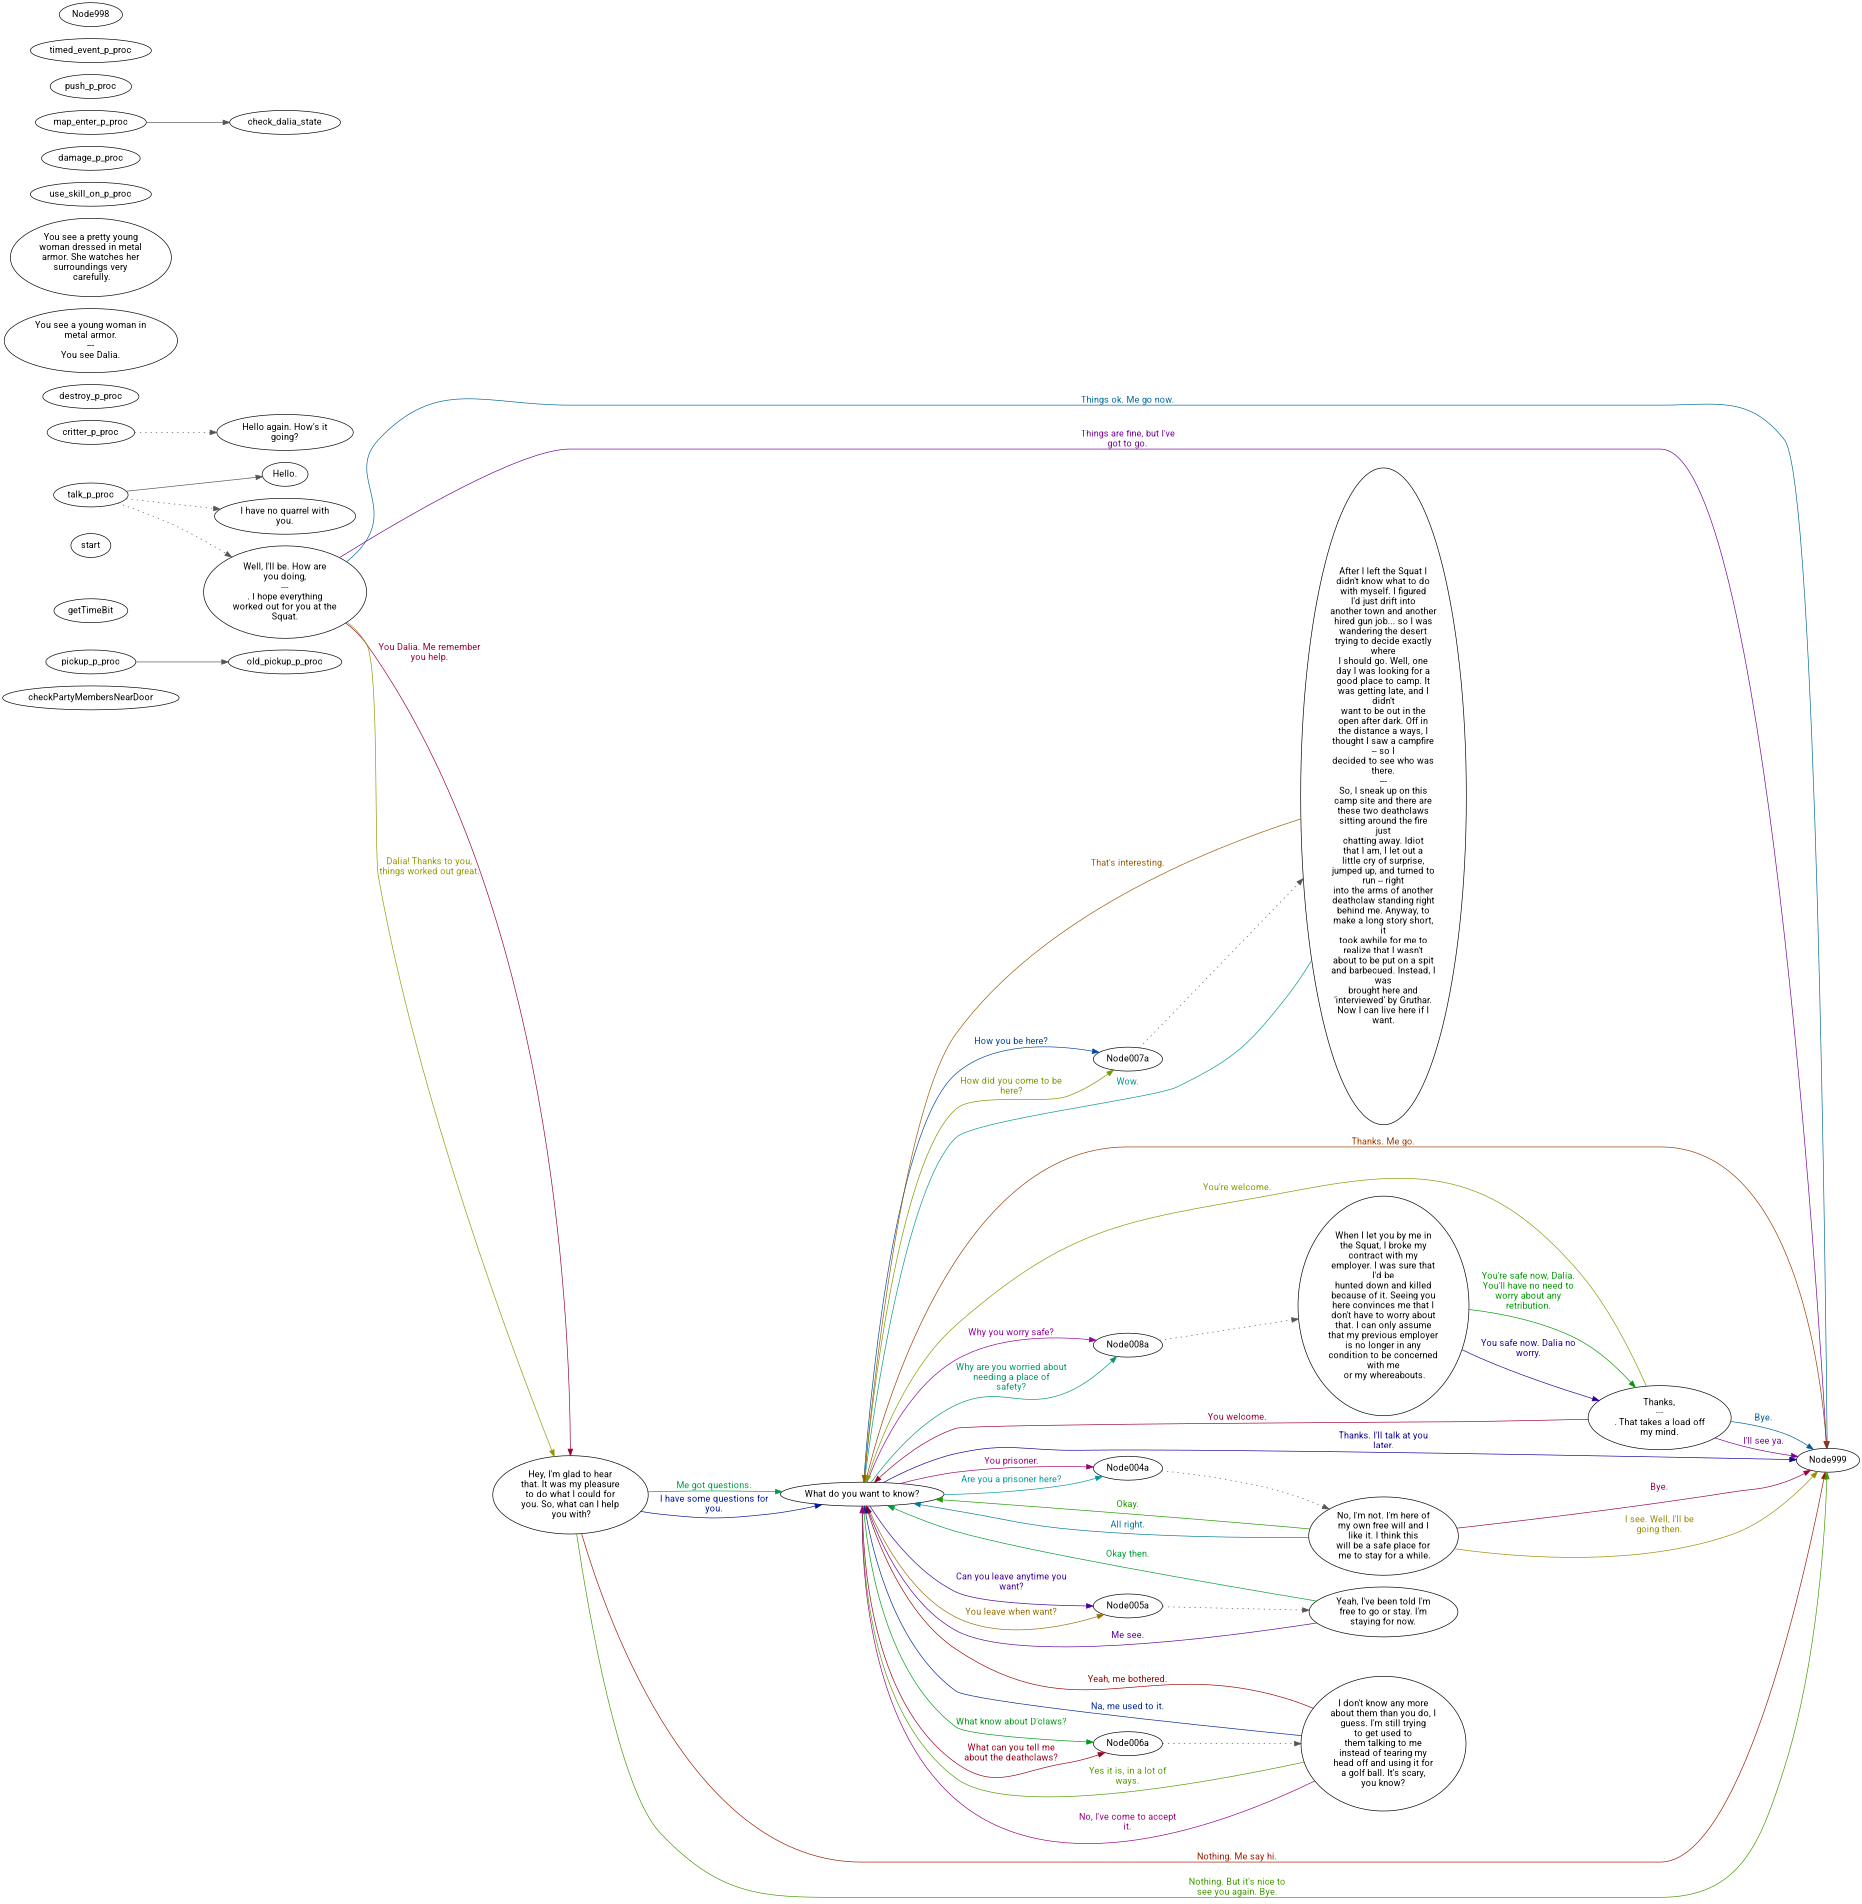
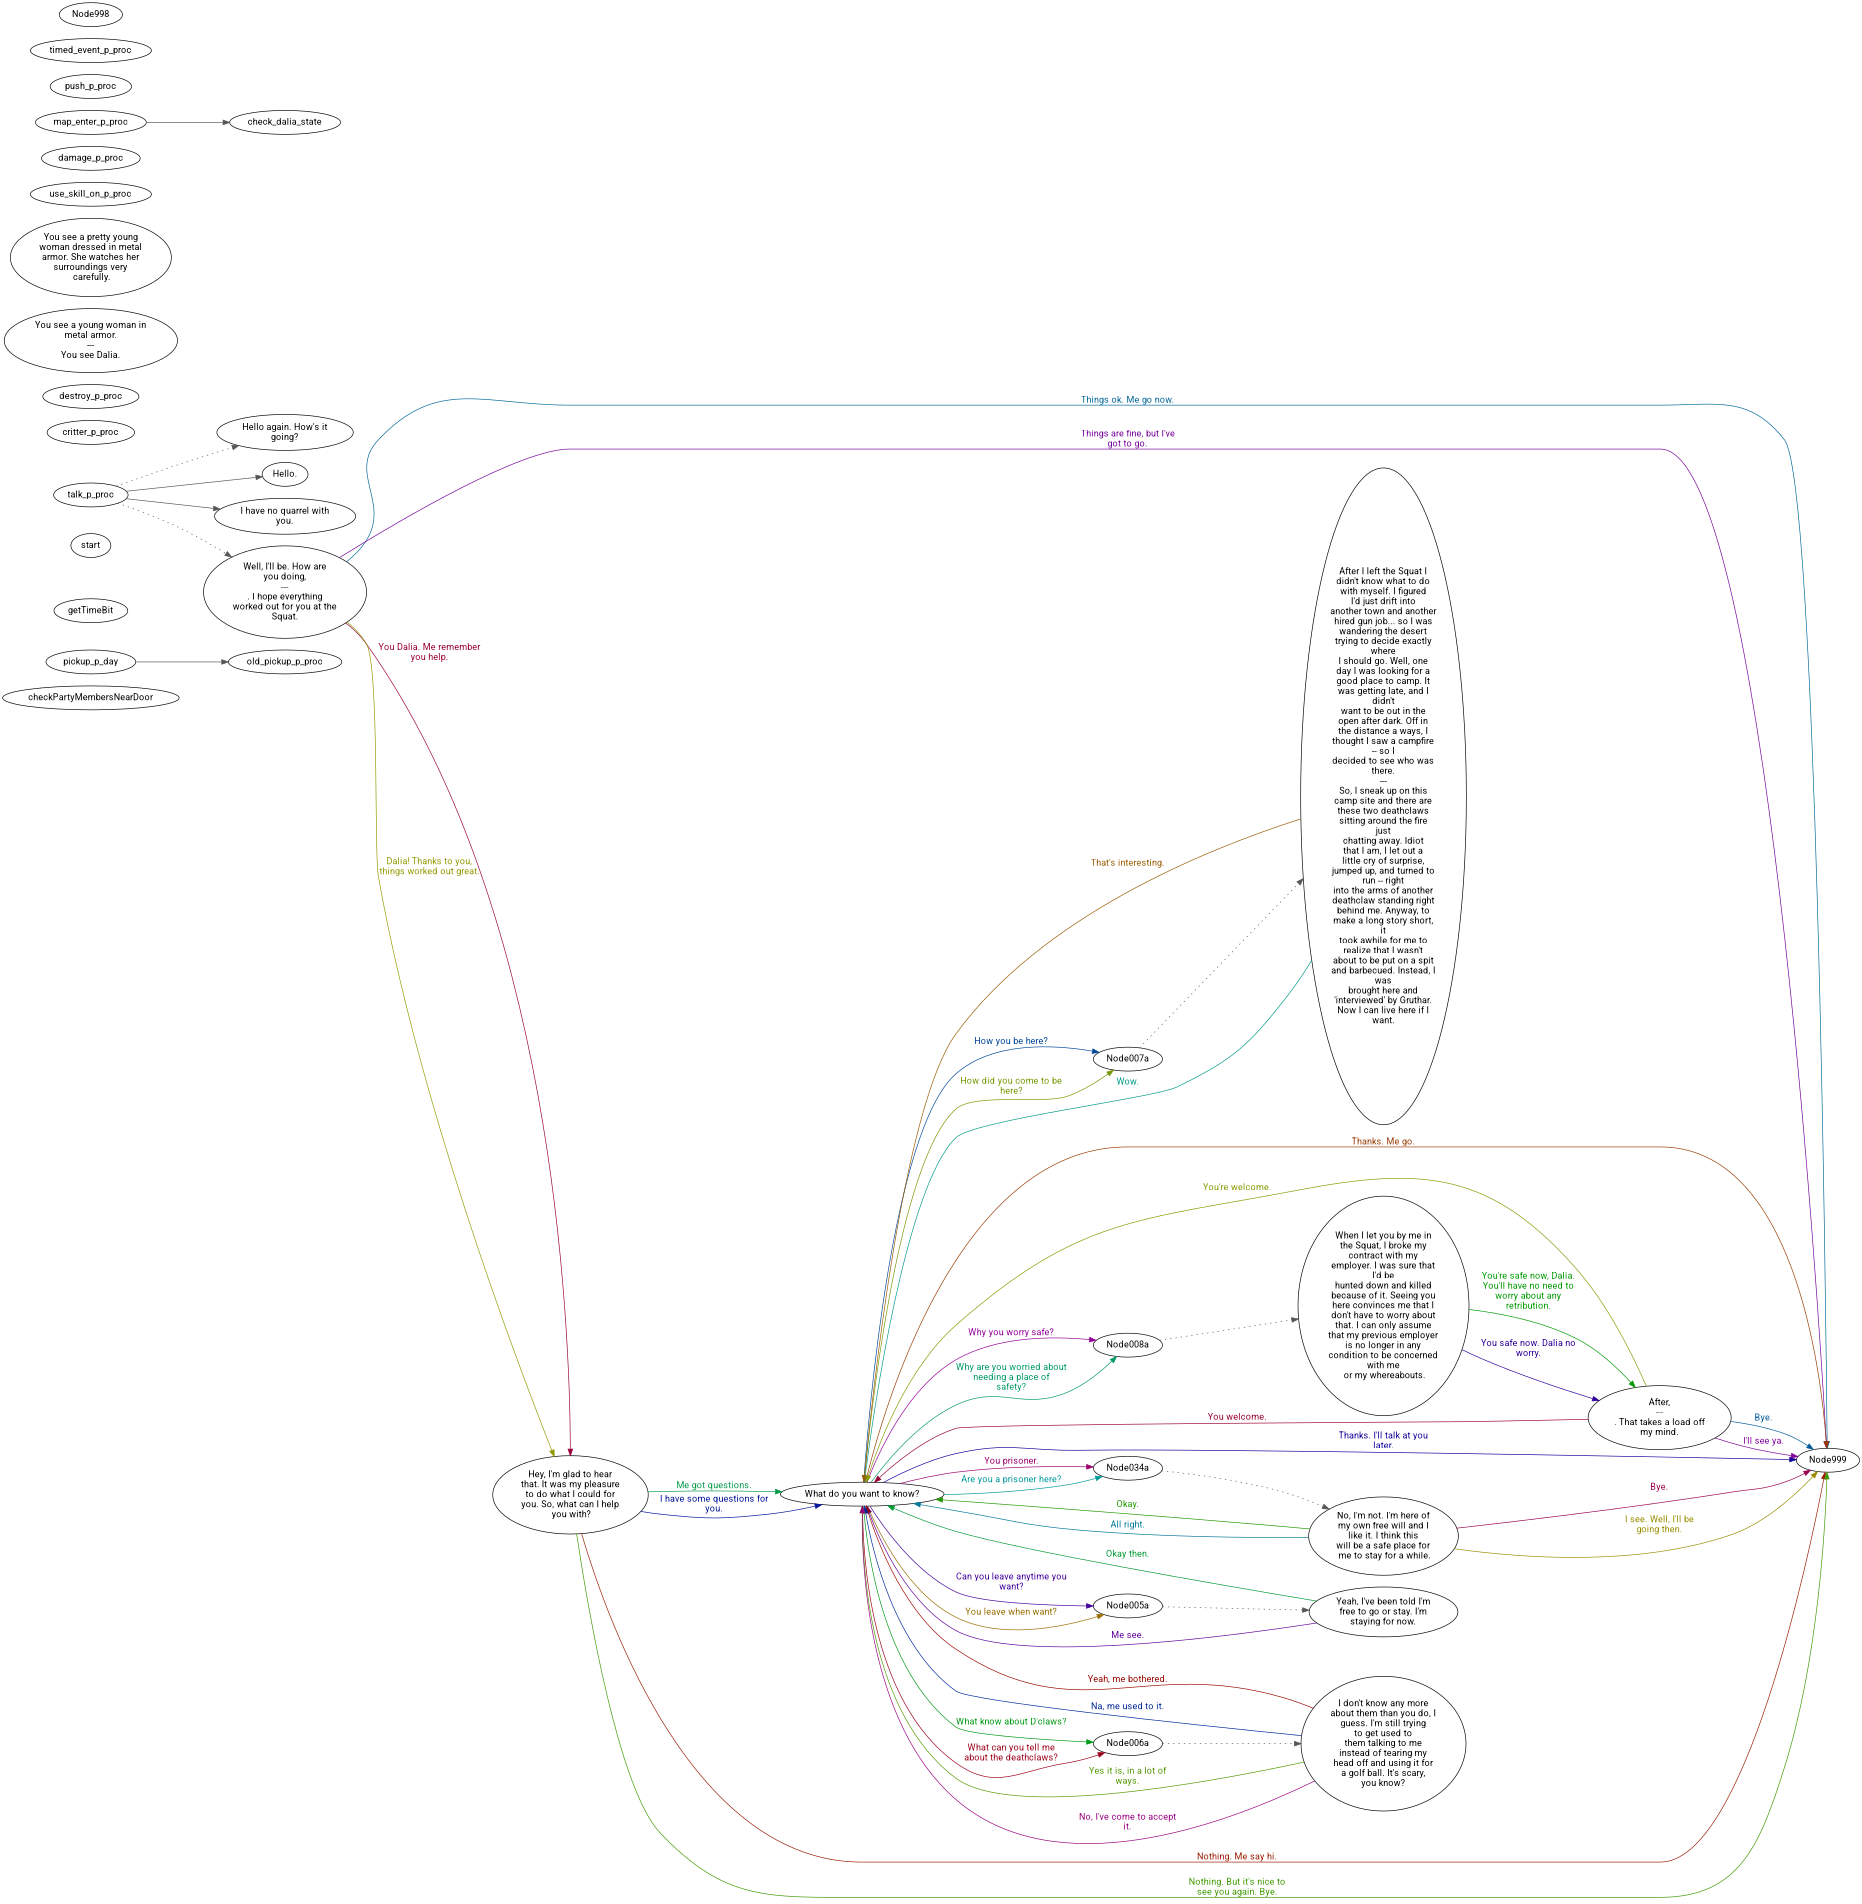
edge "critter_p_proc" -> "Hello again. How's it going?": now "talk_p_proc" -> "Hello again. How's it going?"
edge "talk_p_proc" -> "I have no quarrel with you.": style dotted -> solid
node "pickup_p_proc": label "pickup_p_proc" -> "pickup_p_day"
node "Thanks, --- . That takes a load off my mind.": label "Thanks, --- . That takes a load off my mind." -> "After, --- . That takes a load off my mind."
node "Node004a": label "Node004a" -> "Node034a"
